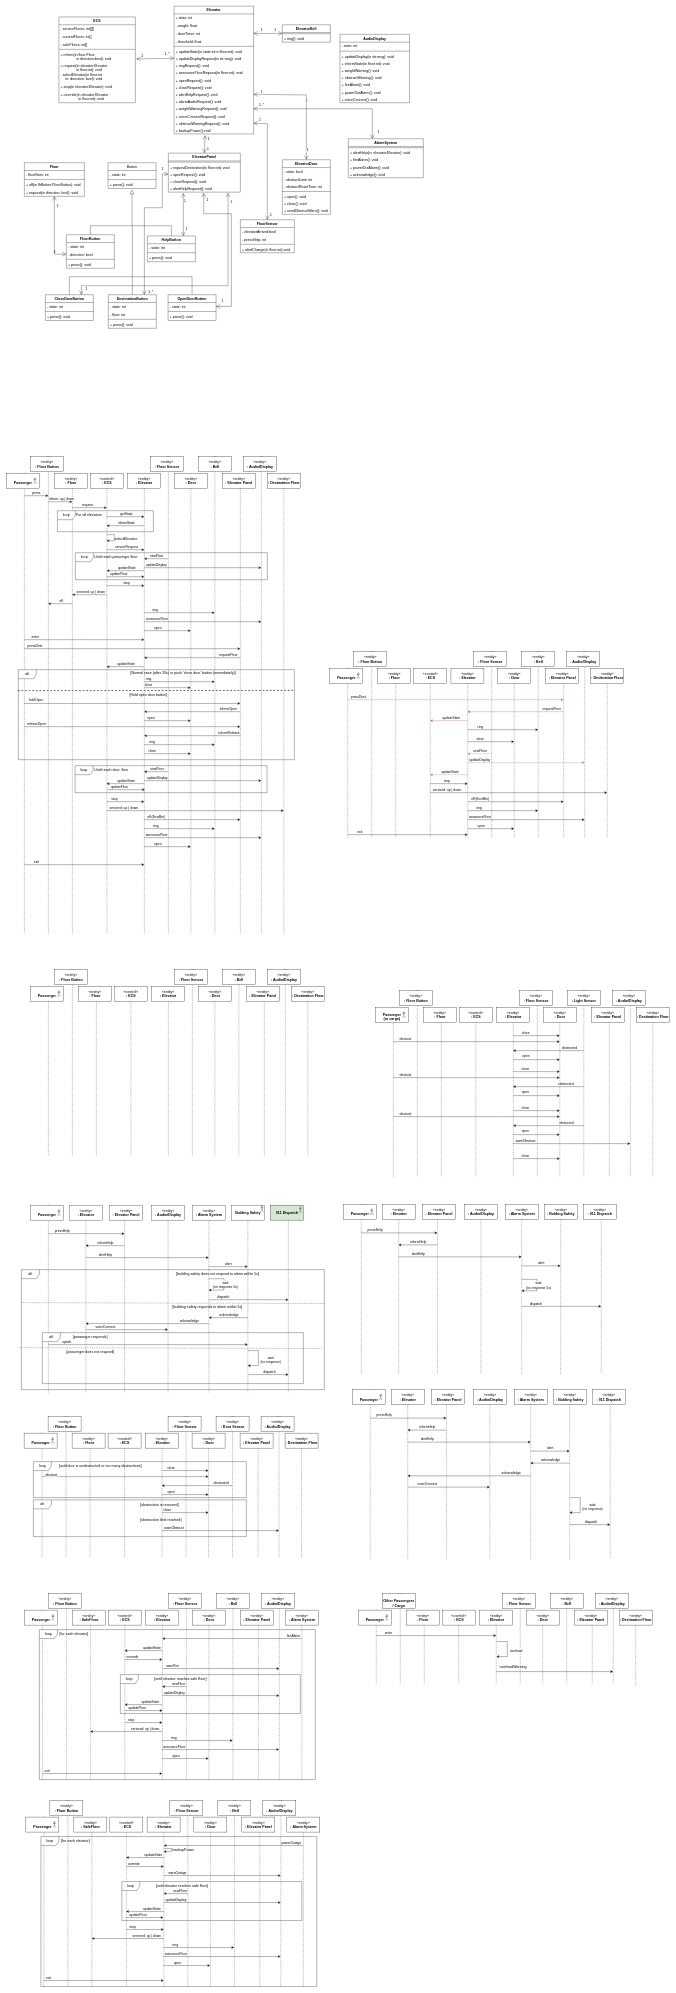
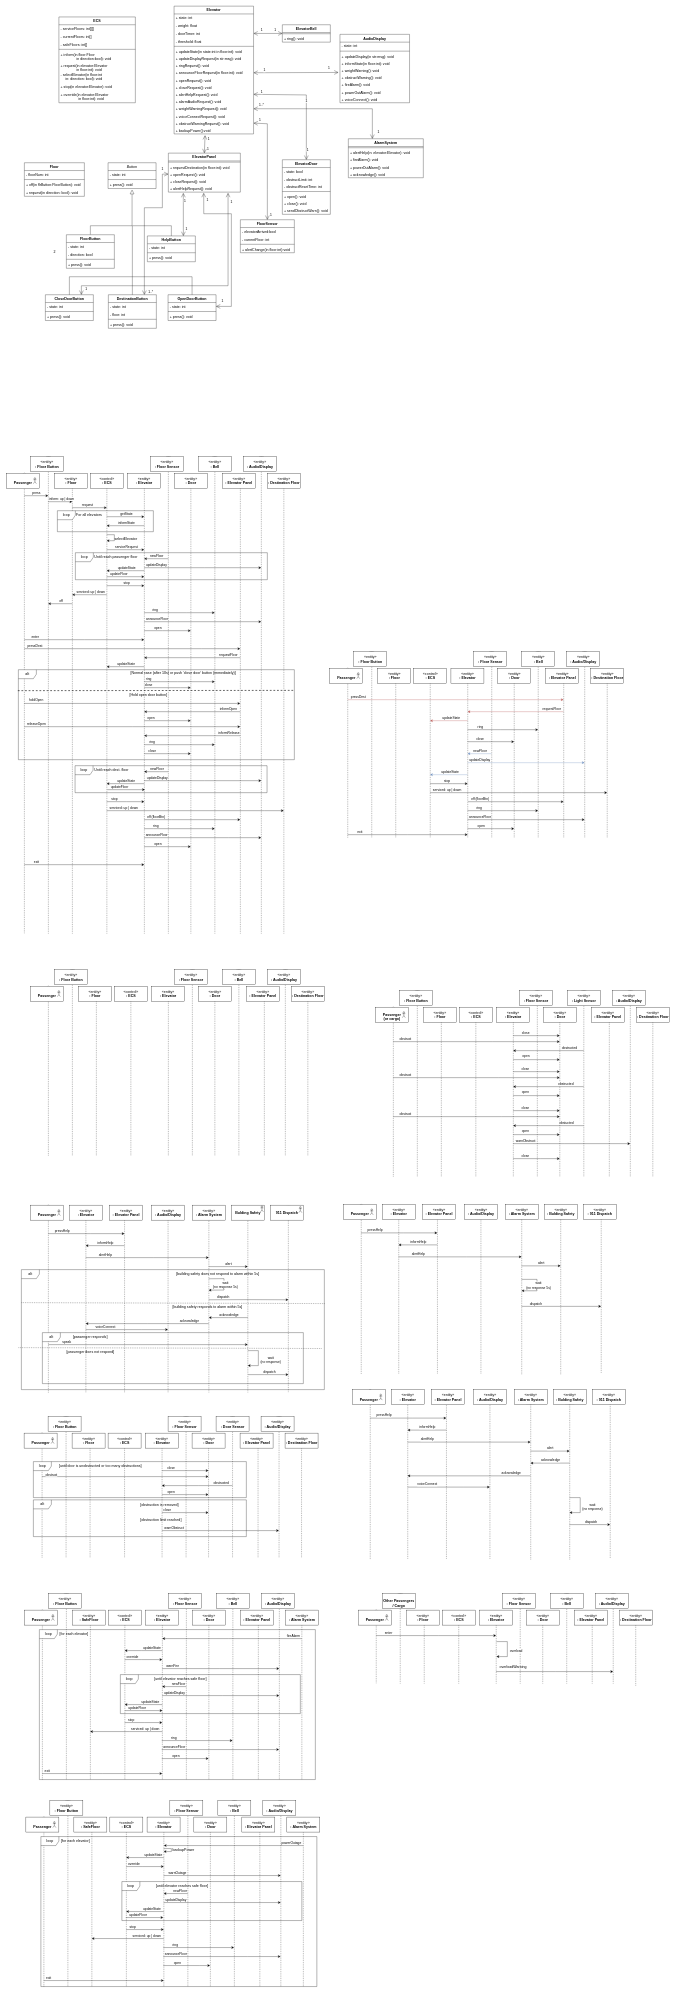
edge "+ inform(in floor:Floor in direction:bool): void" -- "+ updateDisplayRequest(in str:msg): void": removed, labels "1", "1..*"
edge "+ weightWarning(): void" -- "+ announceFloorRequest(in floor:int): void": added, labels "1", "1"
edge "Floor" -- "- direction: bool": removed, label "1"
node "- pressHelp: int": label "- pressHelp: int" -> "- currentFloor: int"
node "911 Dispatch": fillcolor #d5e8d4 -> #ffffff
